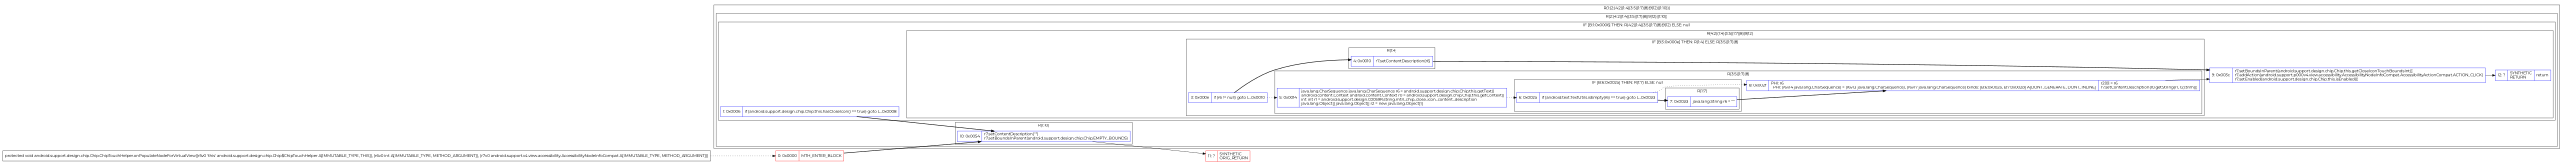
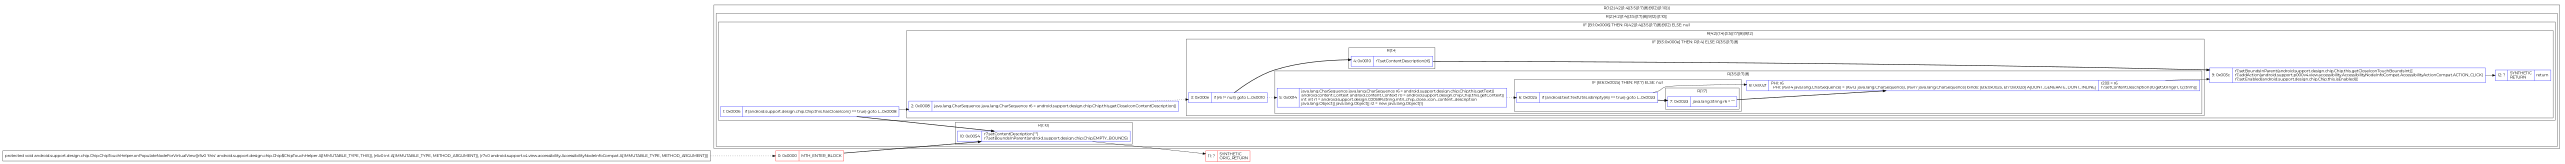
edge "6: 0x002a" -> "8: 0x002f": style dotted -> solid
node "2: 0x0008": added
